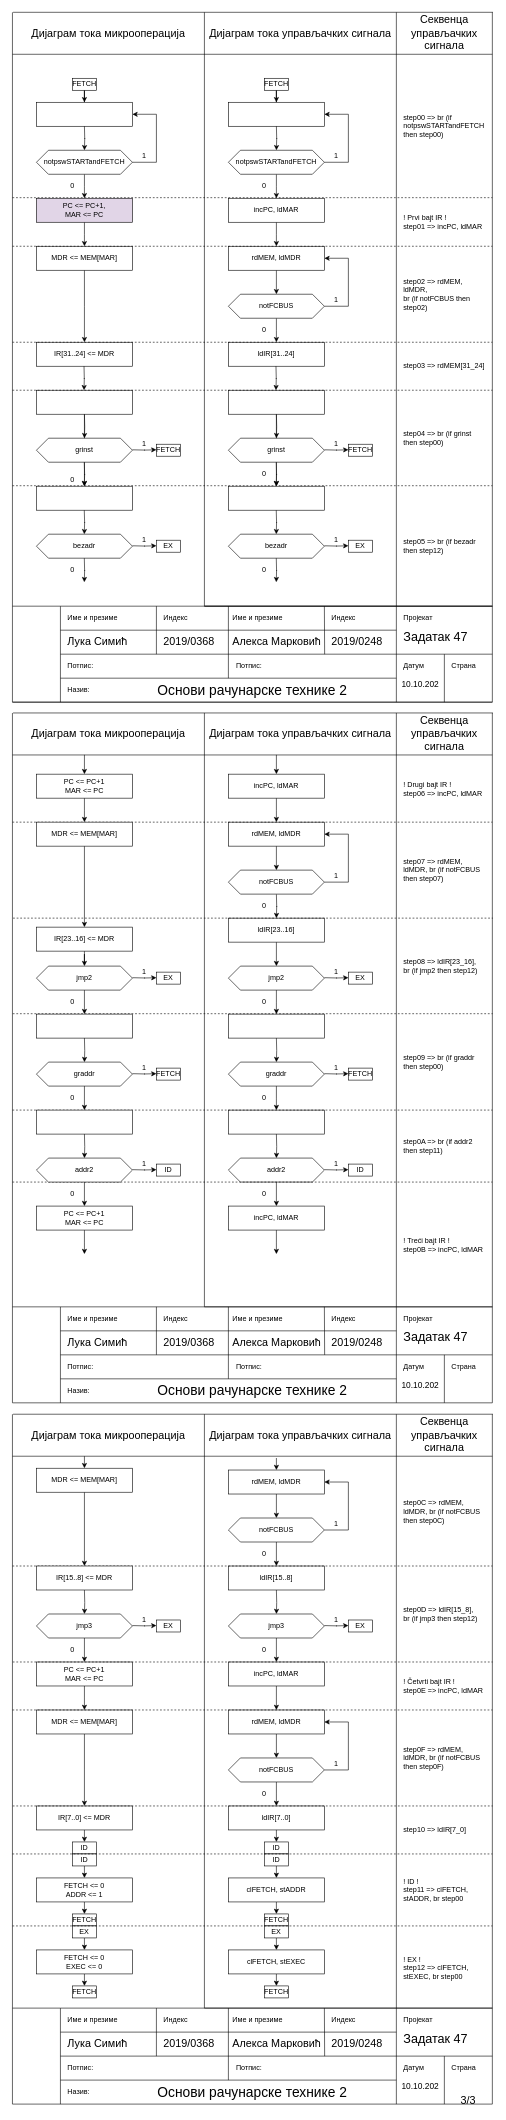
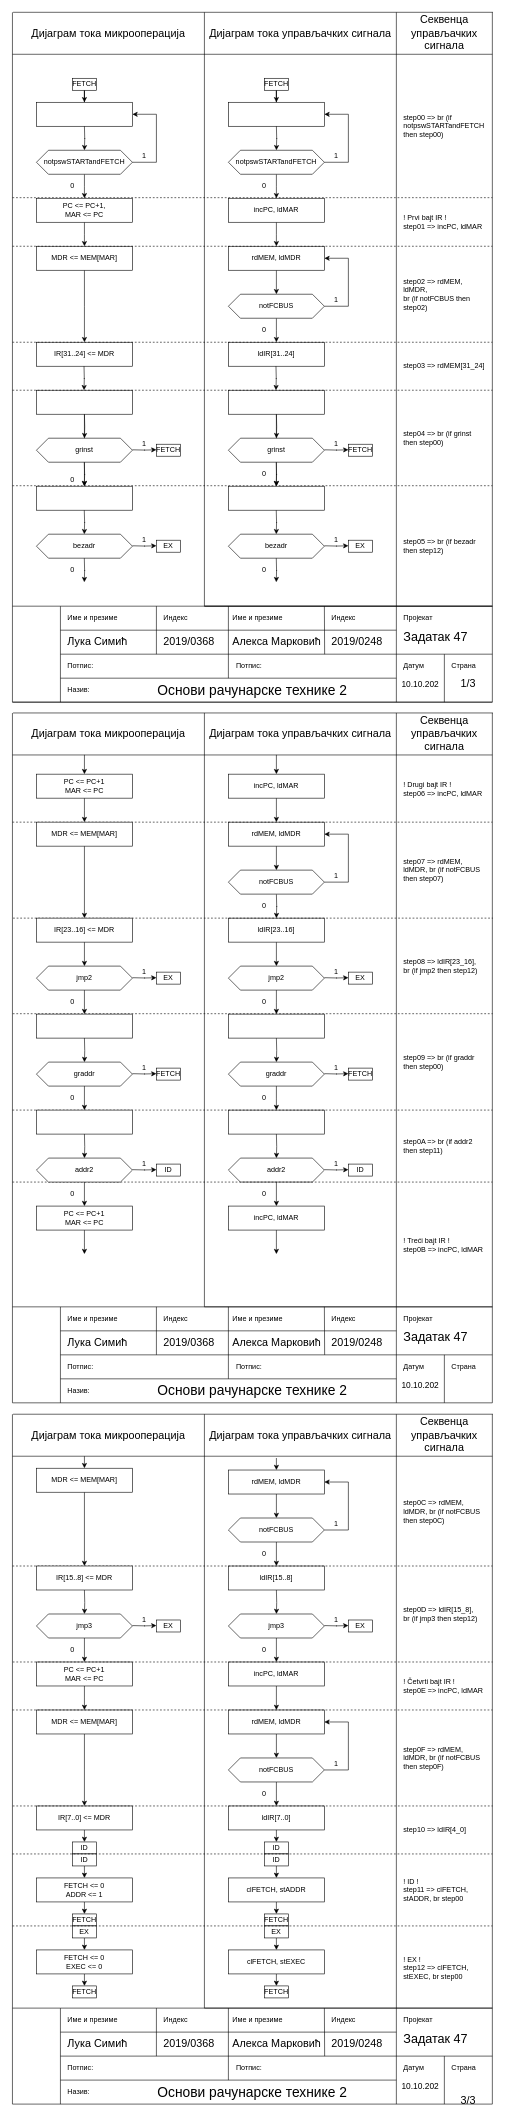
node "PC <= PC+1, MAR <= PC": fillcolor #e1d5e7 -> #ffffff
node "1/3": added
node "IR[23..16] <= MDR": moved (84, 939) -> (84, 930)
node "step10 => ldIR[7_0]": label "step10 => ldIR[7_0]" -> "step10 => ldIR[4_0]"
